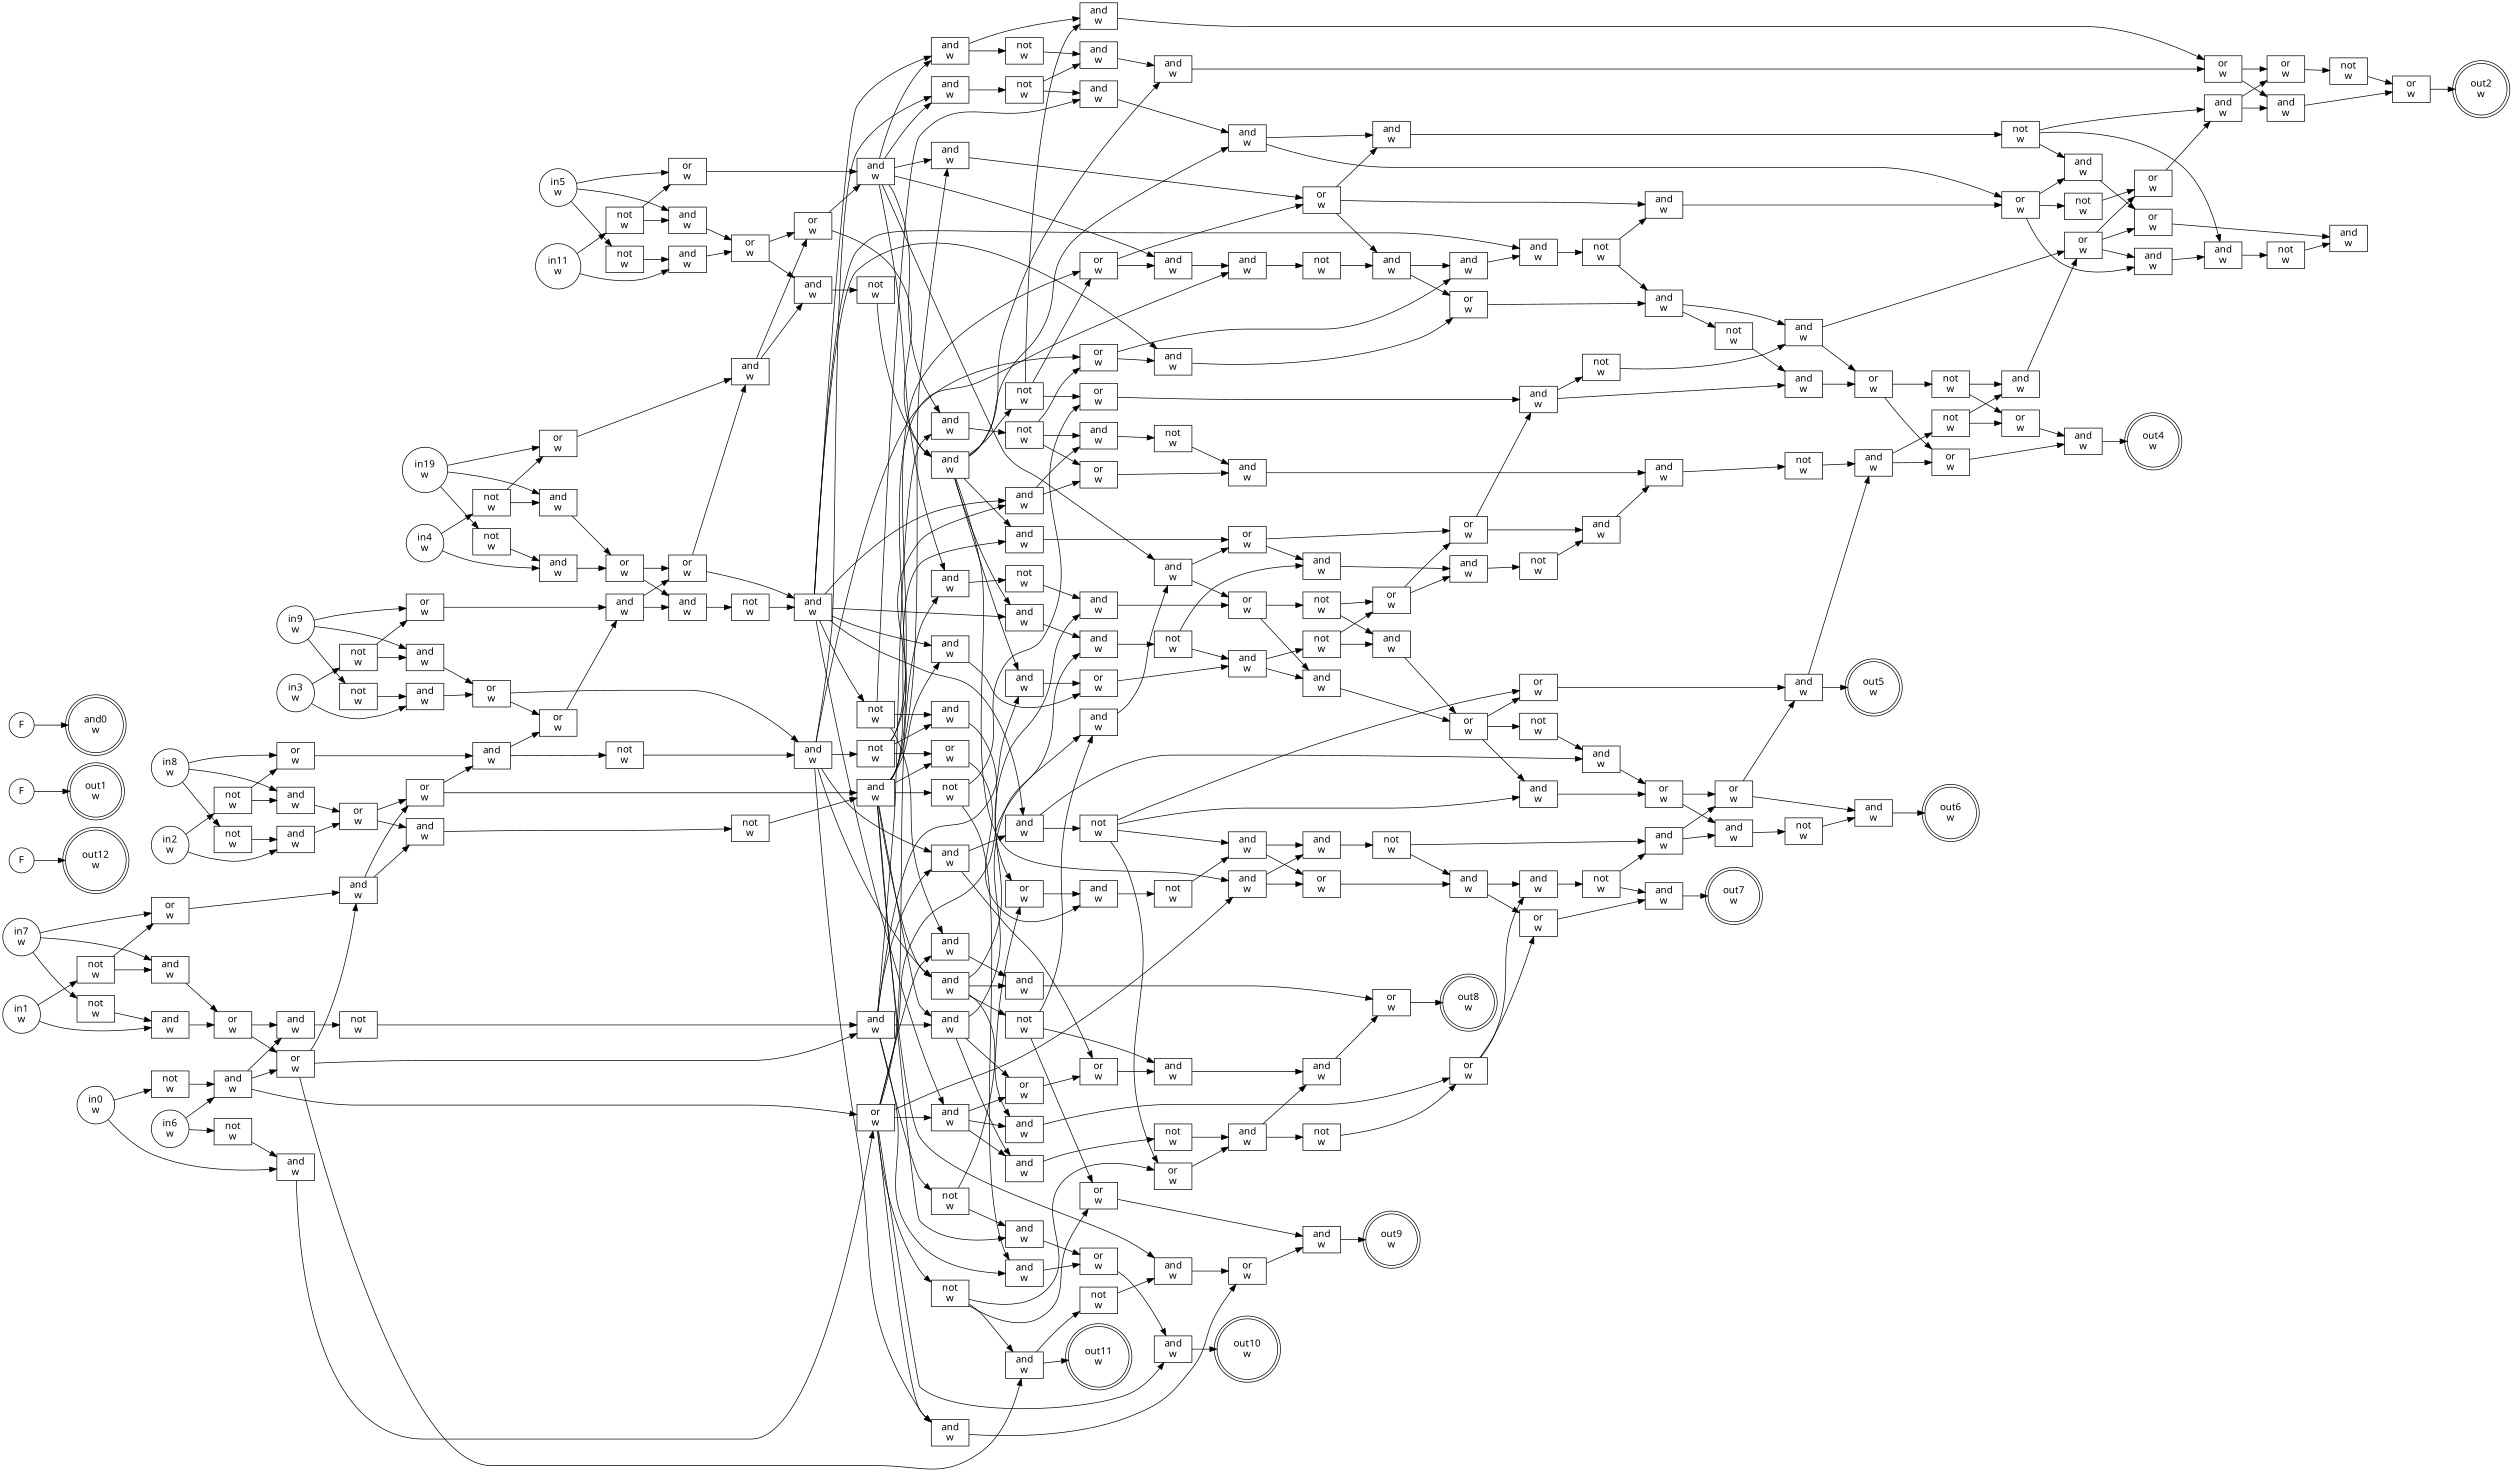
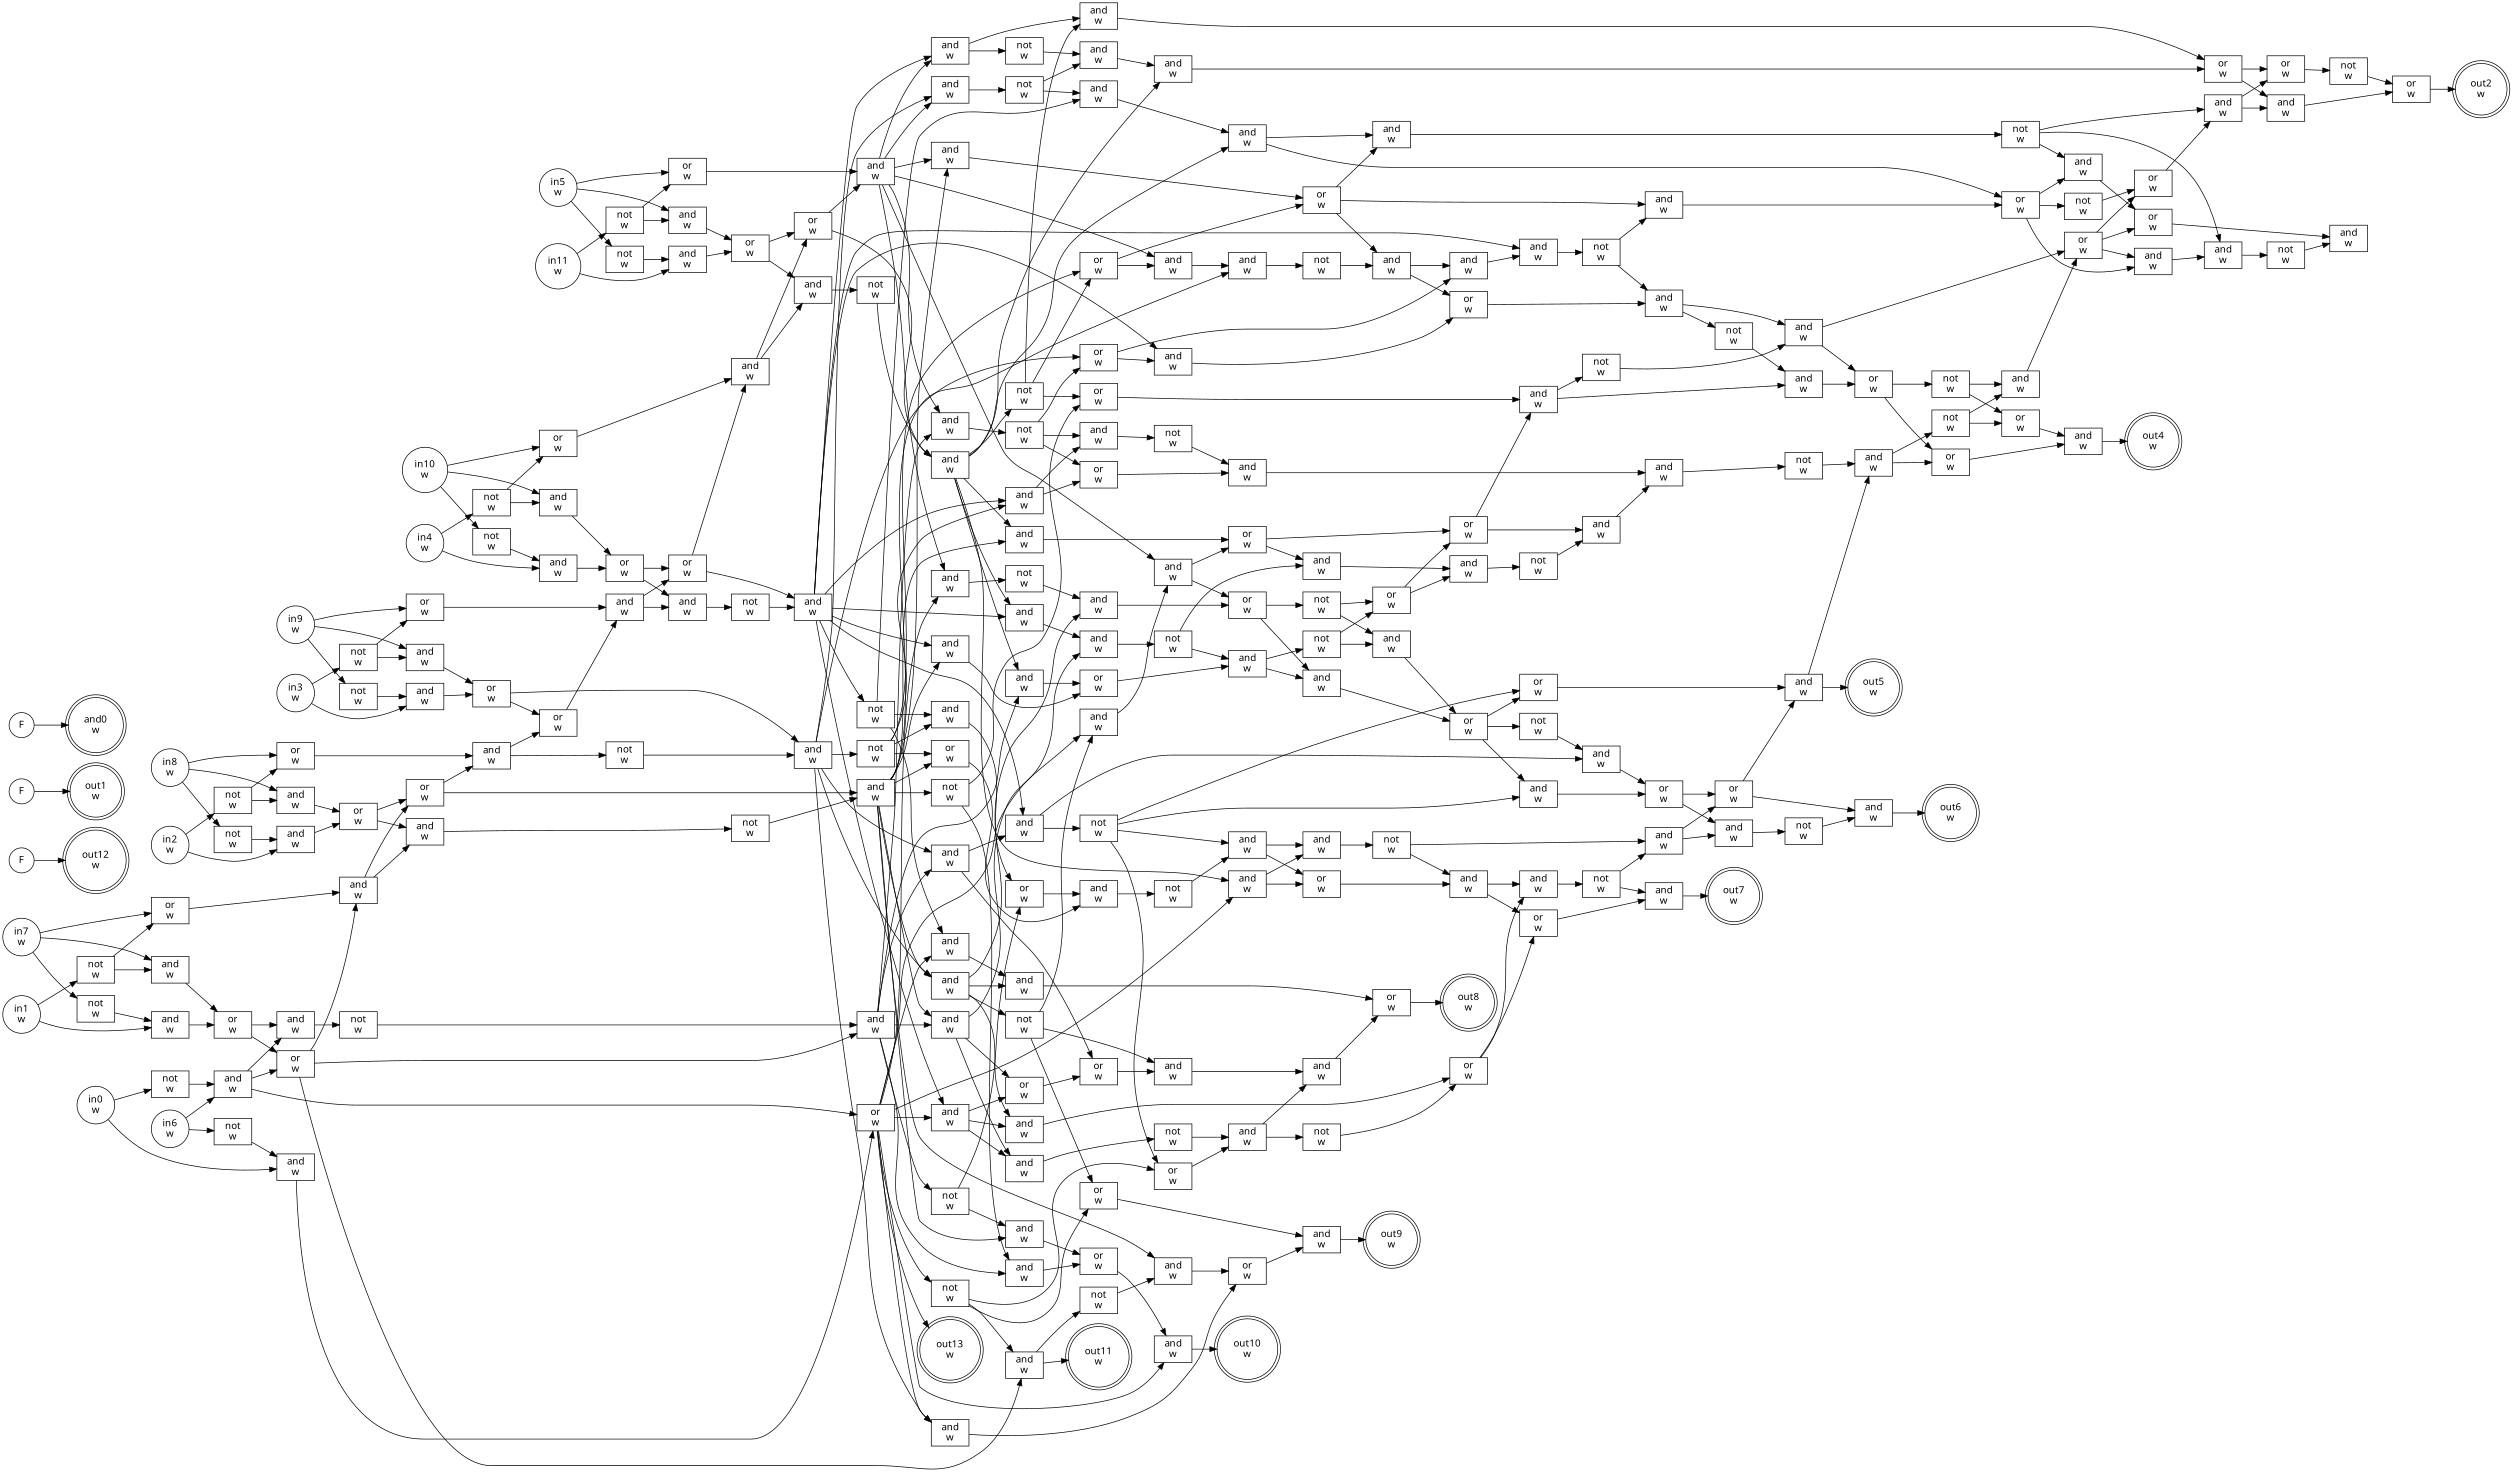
node "in19 w": label "in19 w" -> "in10 w"
node "out13 w": added
